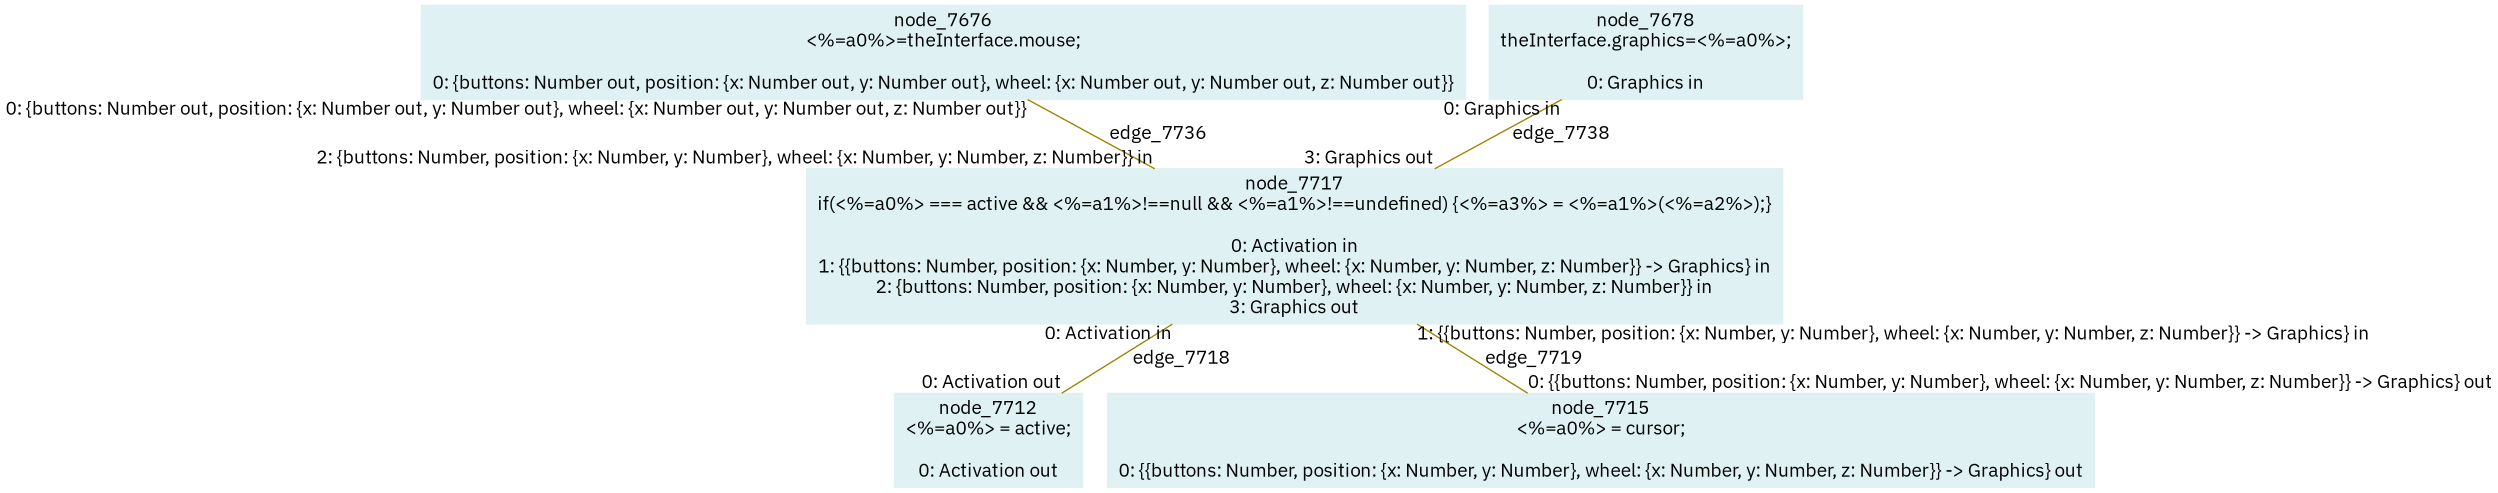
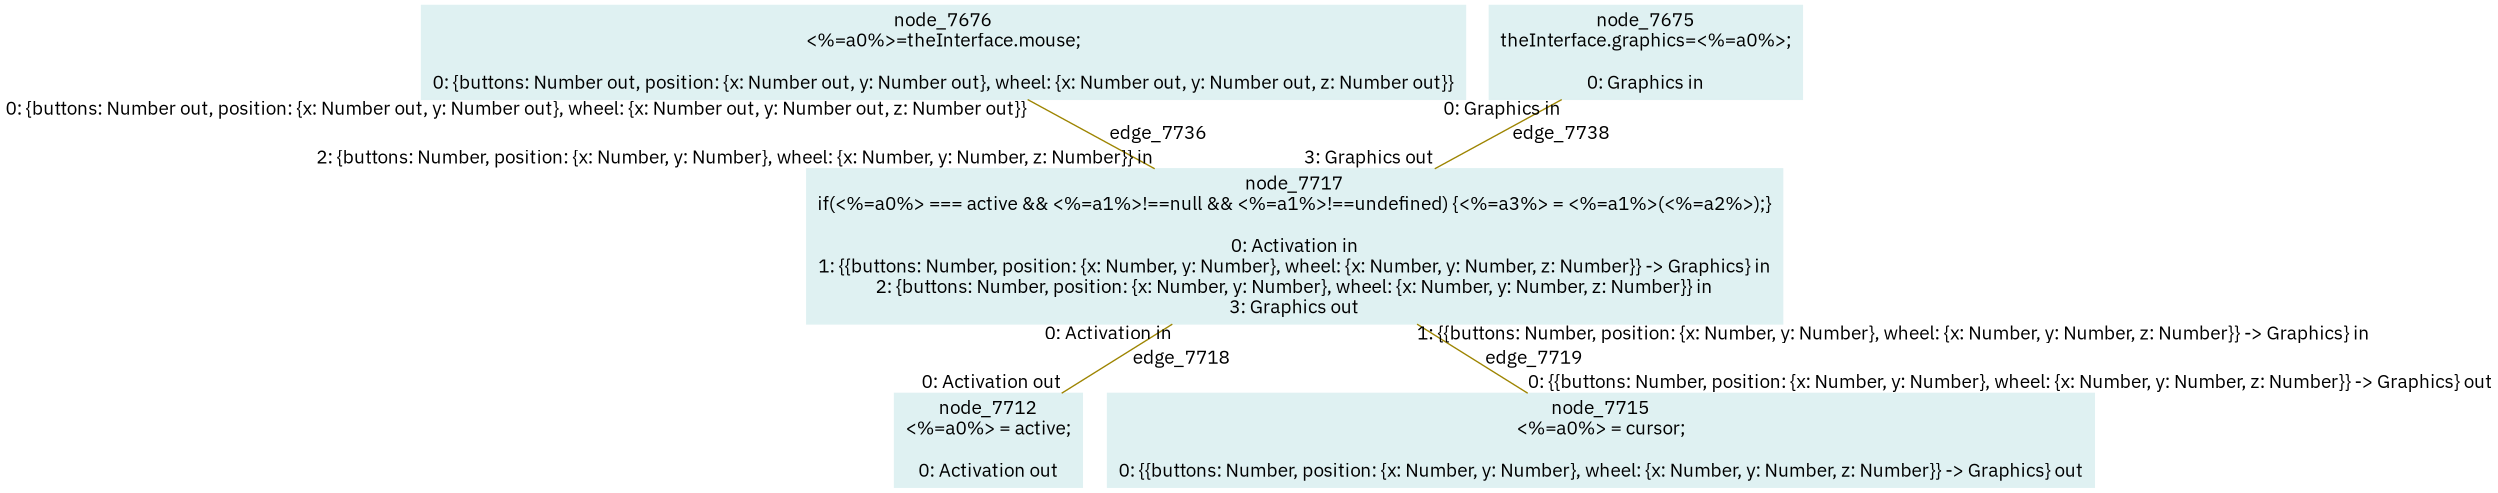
node "node_7678 theInterface.graphics=<%=a0%>; 0: Graphics in": label "node_7678 theInterface.graphics=<%=a0%>; 0: Graphics in" -> "node_7675 theInterface.graphics=<%=a0%>; 0: Graphics in"
